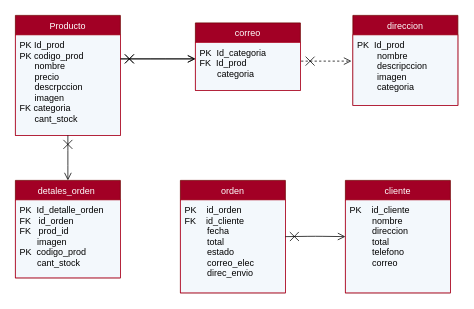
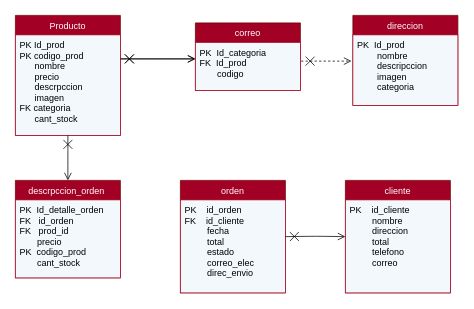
node "PK Id_categoria FK Id_prod categoria": label "PK Id_categoria FK Id_prod categoria" -> "PK Id_categoria FK Id_prod codigo"
node "detales_orden": label "detales_orden" -> "descrpccion_orden"
node "PK Id_detalle_orden FK id_orden FK prod_id imagen PK codigo_prod cant_stock": label "PK Id_detalle_orden FK id_orden FK prod_id imagen PK codigo_prod cant_stock" -> "PK Id_detalle_orden FK id_orden FK prod_id precio PK codigo_prod cant_stock"
